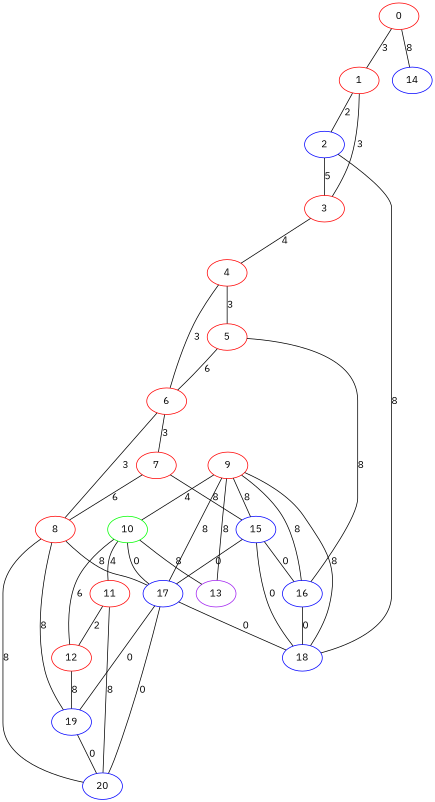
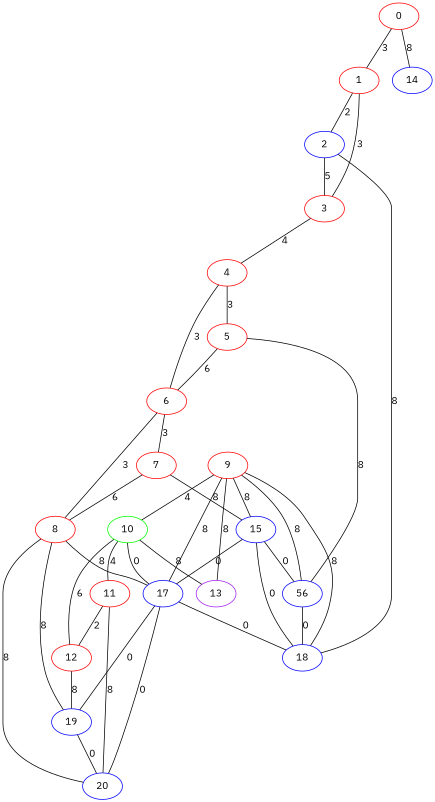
node "16": label "16" -> "56"
